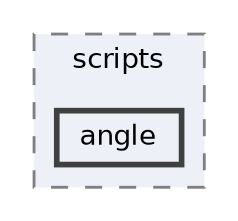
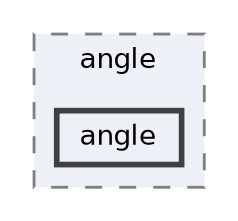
cluster "scripts": label "scripts" -> "angle"
